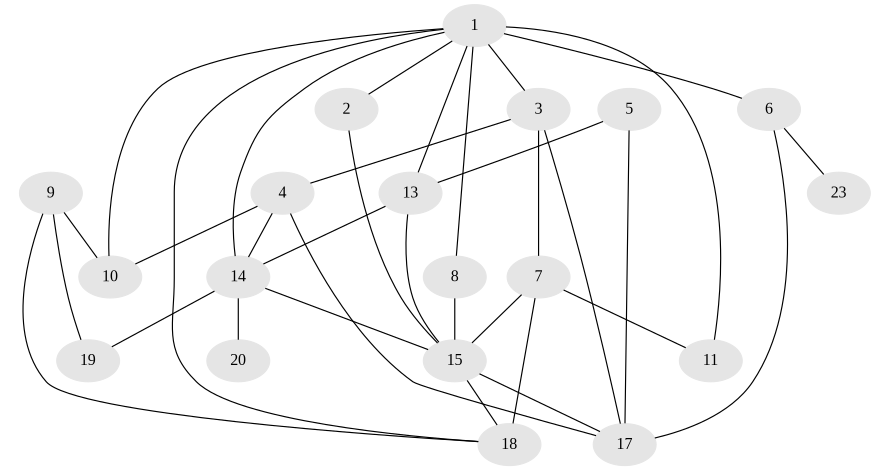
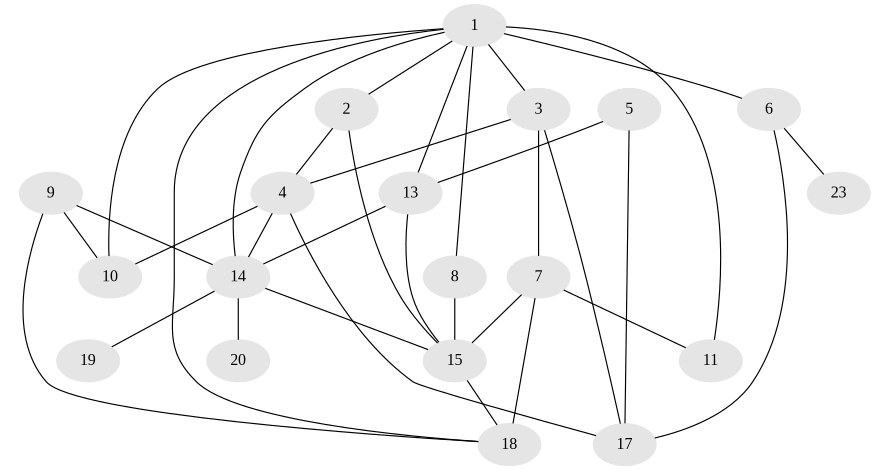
edge "2" -- "4": added
edge "9" -- "19": now "9" -- "14"
edge "15" -- "17": removed
